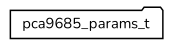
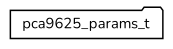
node "pca9685_params_t": label "pca9685_params_t" -> "pca9625_params_t"
